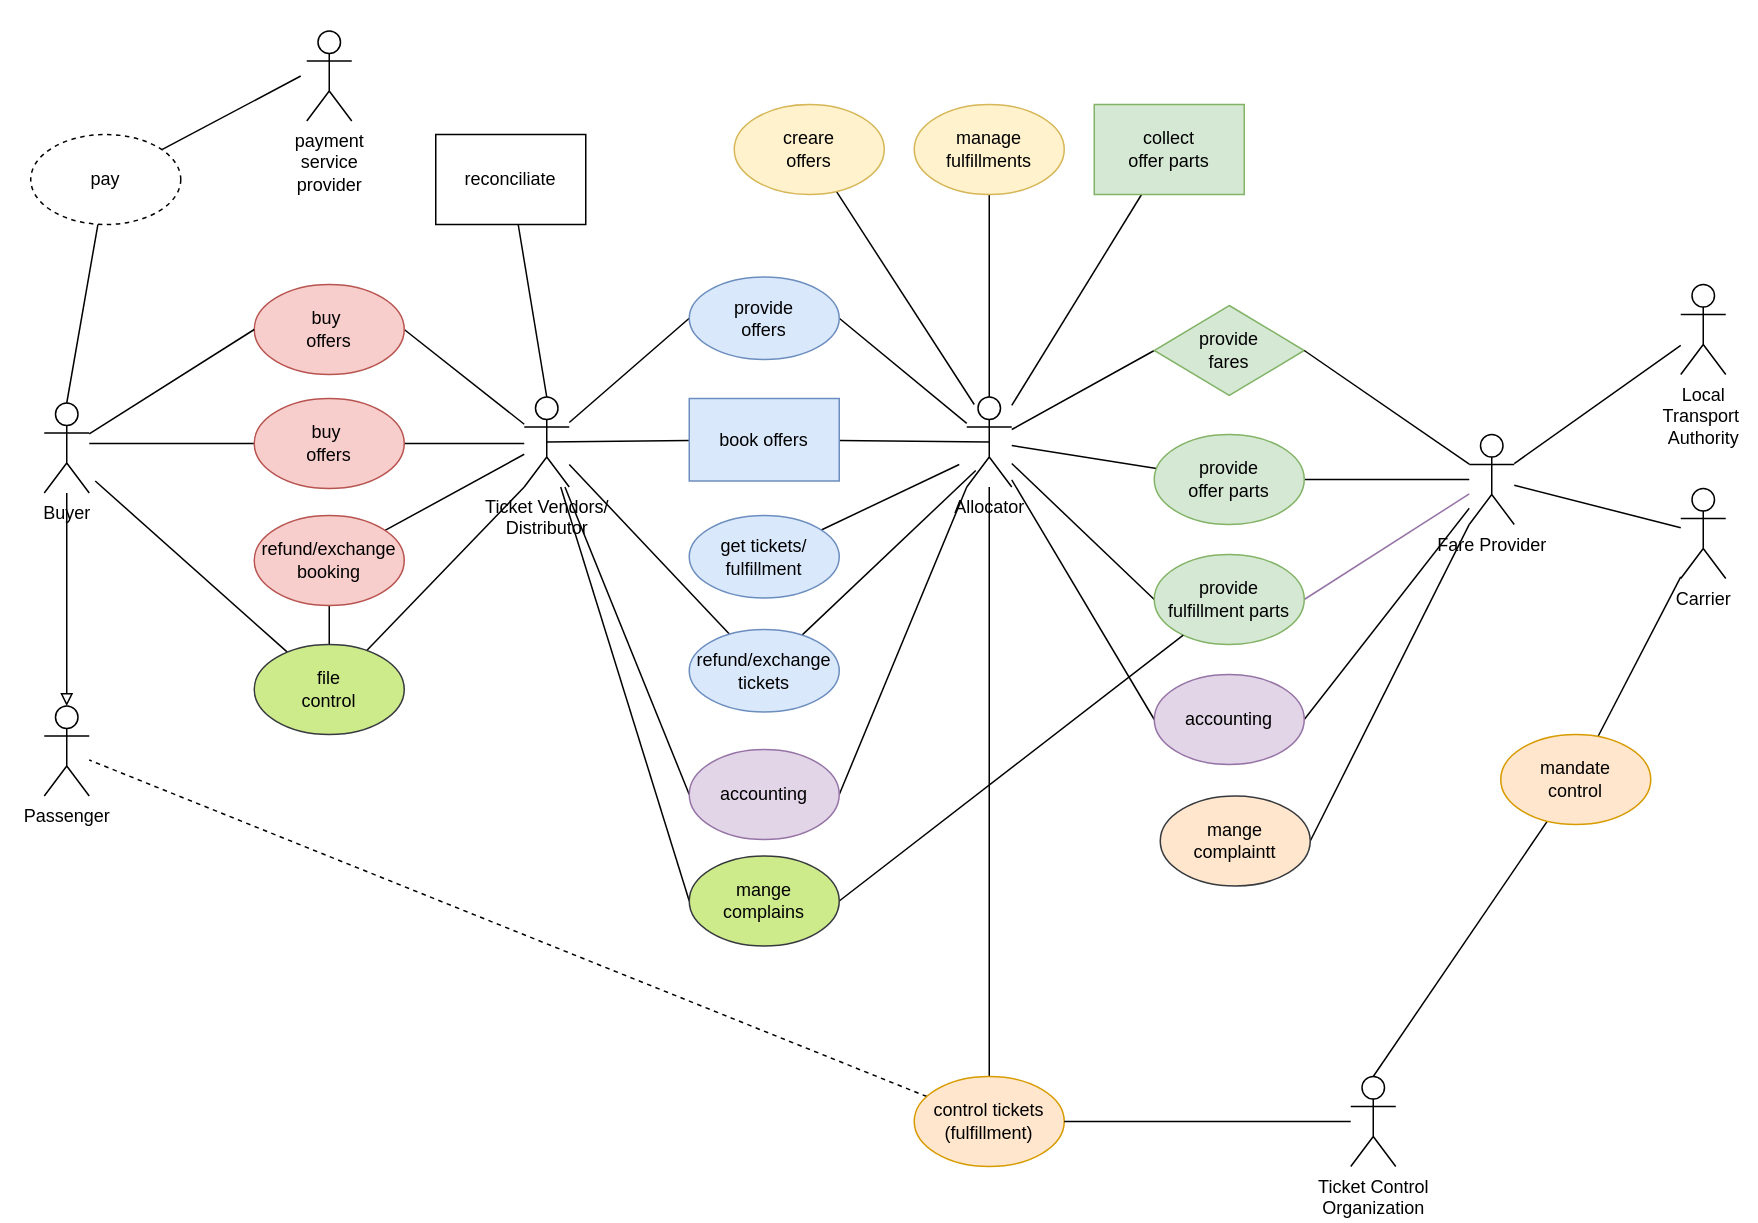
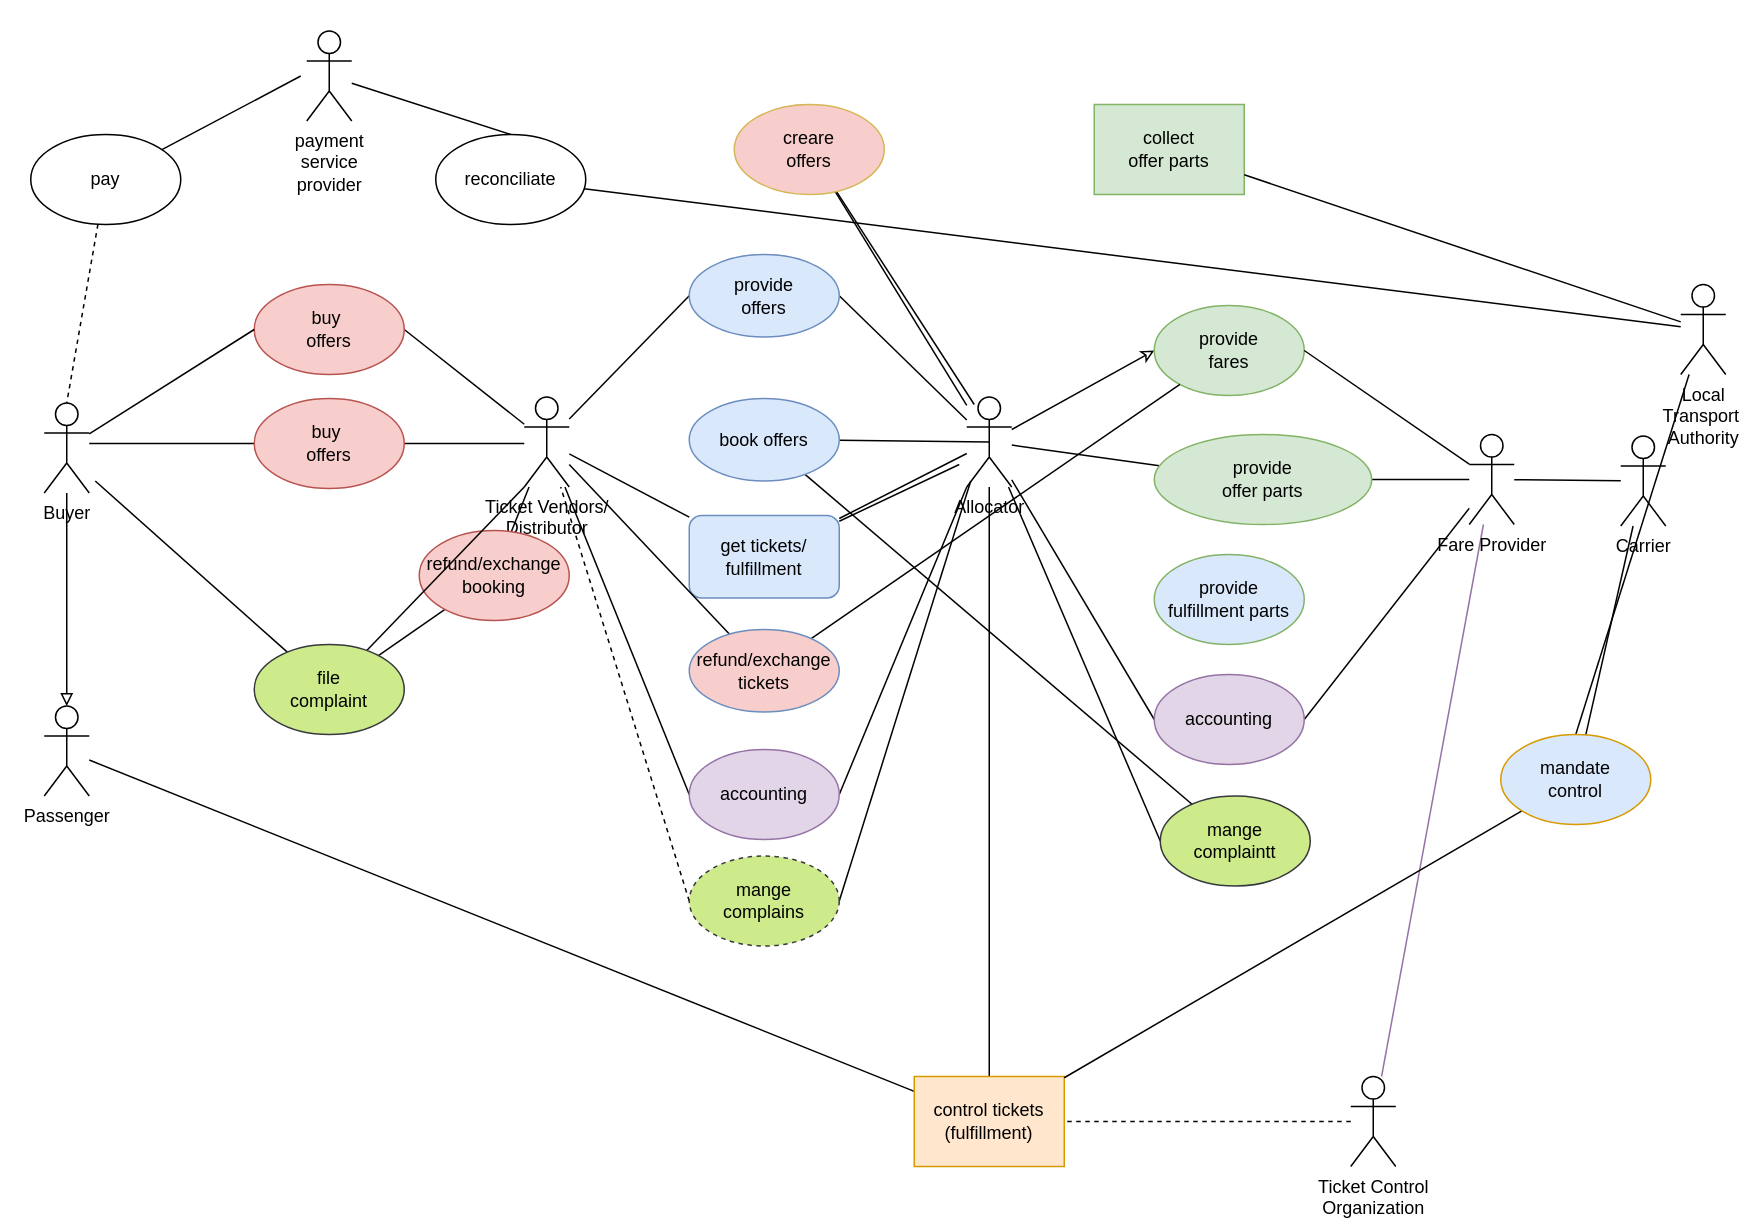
edge "payment service provider" -- "reconciliate": added
node "creare offers": fillcolor #fff2cc -> #f8cecc
node "manage fulfillments": removed
node "pay": style dashed -> solid
node "reconciliate": shape rectangle -> ellipse
edge "manage fulfillments" -- "Allocator": removed
edge "collect offer parts" -- "Allocator": now "get tickets/ fulfillment" -- "Allocator"
edge "reconciliate" -- "Ticket Vendors/ Distributor": now "reconciliate" -- "Local Transport Authority"
edge "pay" -- "Buyer": style solid -> dashed
node "provide offers": moved (764, 318) -> (764, 296)
node "provide fares": shape diamond -> ellipse
edge "provide fares" -- "Allocator": arrowhead none -> classic
edge "Local Transport Authority" -- "Fare Provider": now "Local Transport Authority" -- "collect offer parts"
node "book offers": shape rectangle -> ellipse
edge "book offers" -- "Ticket Vendors/ Distributor": now "book offers" -- "mange complaintt"
node "provide offer parts": size 150x90 -> 218x90
edge "Ticket Vendors/ Distributor" -- "get tickets/ fulfillment": added
edge "Allocator" -- "provide fulfillment parts": now "Allocator" -- "creare offers"
node "Carrier": moved (1703, 533) -> (1643, 481)
edge "Fare Provider" -- "provide fulfillment parts": now "Fare Provider" -- "Ticket Control Organization"
edge "Local Transport Authority" -- "mandate control": added
edge "Allocator" -- "refund/exchange tickets": now "provide fares" -- "refund/exchange tickets"
node "get tickets/ fulfillment": shape ellipse -> rounded rectangle
node "refund/exchange booking": moved (329, 560) -> (494, 575)
node "provide fulfillment parts": fillcolor #d5e8d4 -> #dae8fc
edge "Allocator" -- "mange complaintt": added
node "refund/exchange tickets": fillcolor #dae8fc -> #f8cecc
edge "Fare Provider" -- "mange complaintt": removed
node "file control": label "file control" -> "file complaint"
edge "Ticket Vendors/ Distributor" -- "mange complains": style solid -> dashed
edge "provide fulfillment parts" -- "mange complains": now "Allocator" -- "mange complains"
node "mandate control": fillcolor #ffe6cc -> #dae8fc
node "mange complaintt": fillcolor #ffe6cc -> #cdeb8b
node "mange complains": style solid -> dashed
edge "Passenger" -- "control tickets (fulfillment)": style dashed -> solid
edge "mandate control" -- "Ticket Control Organization": now "mandate control" -- "control tickets (fulfillment)"
node "control tickets (fulfillment)": shape ellipse -> rectangle
edge "control tickets (fulfillment)" -- "Ticket Control Organization": style solid -> dashed
